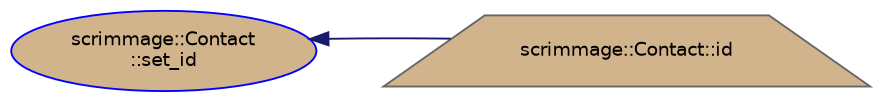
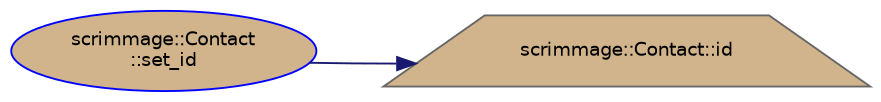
edge "scrimmage::Contact::id" -> "scrimmage::Contact ::set_id": reversed
